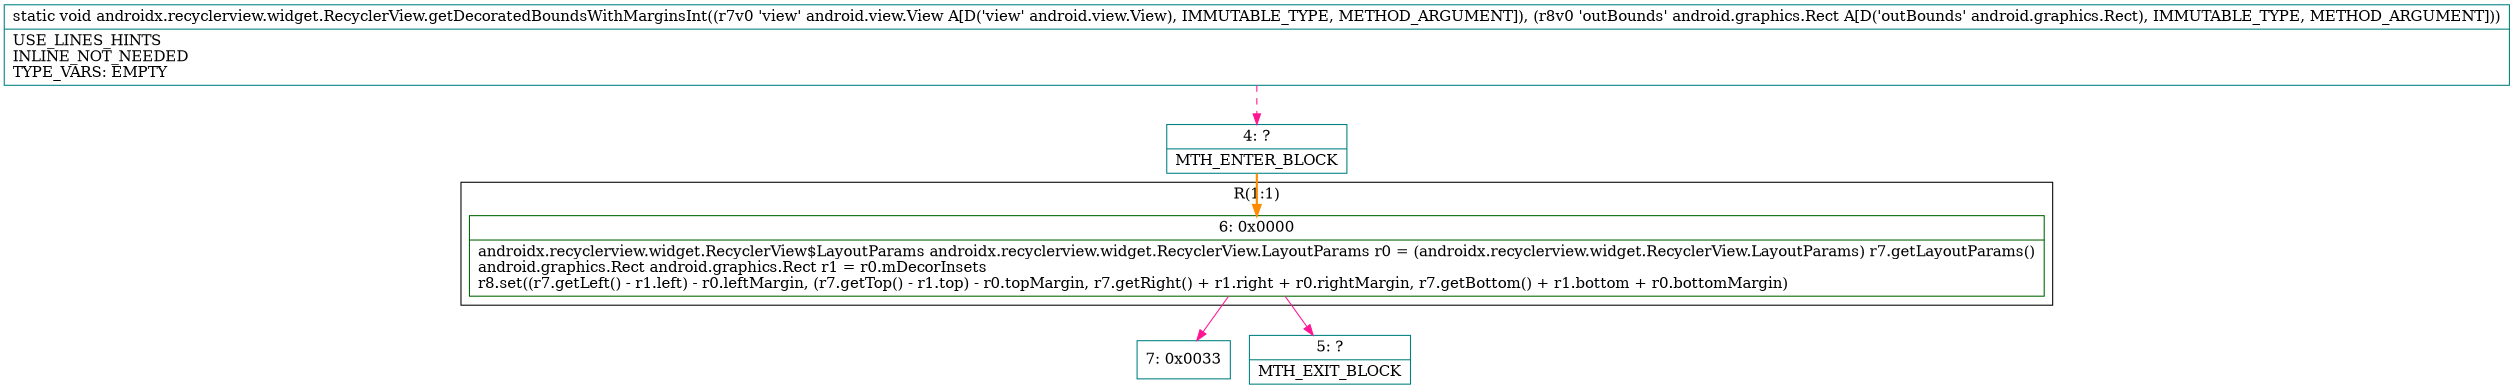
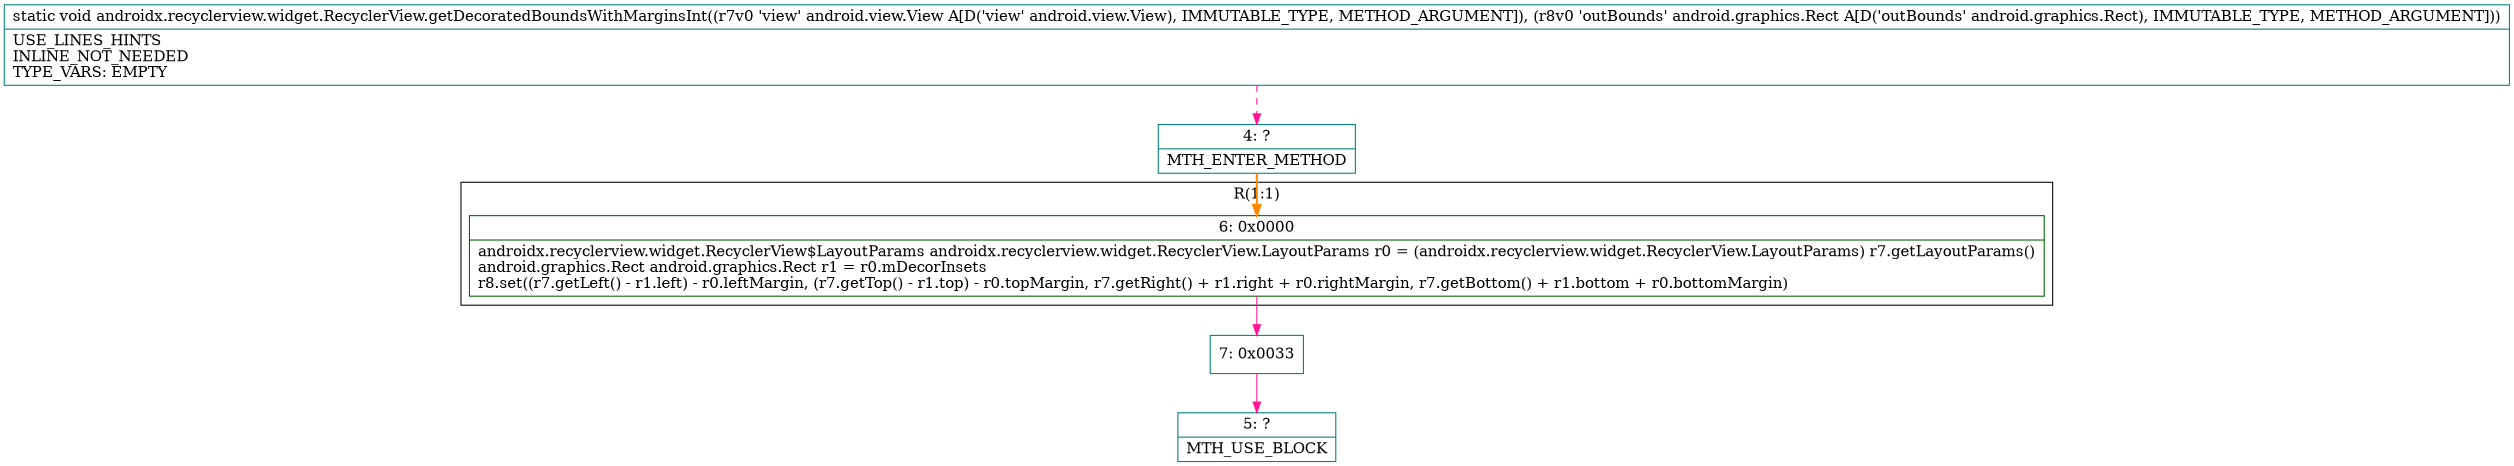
node "4: ?": text "MTH_ENTER_BLOCK" -> "MTH_ENTER_METHOD"
edge "6: 0x0000" -> "5: ?": now "7: 0x0033" -> "5: ?"
node "5: ?": text "MTH_EXIT_BLOCK" -> "MTH_USE_BLOCK"
